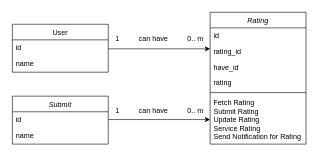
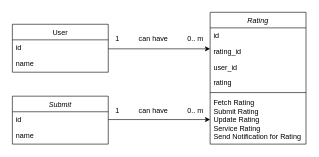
node "have_id": label "have_id" -> "user_id"
